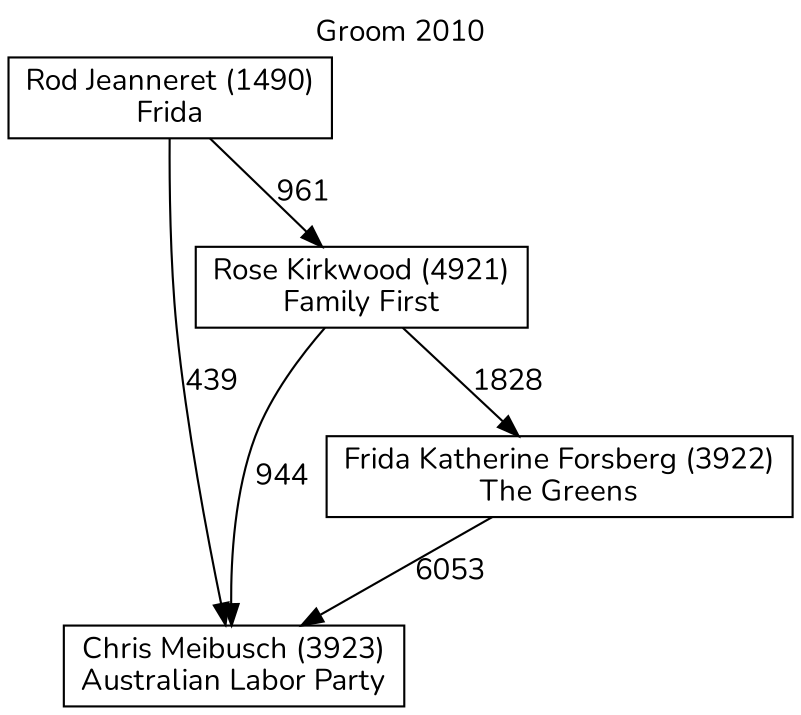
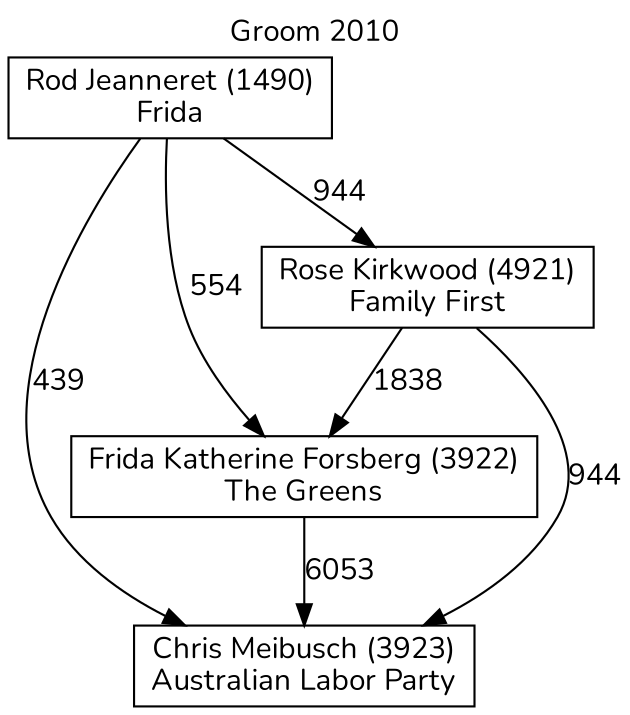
edge "Rod Jeanneret (1490) Frida" -> "Rose Kirkwood (4921) Family First": label "961" -> "944"
edge "Rod Jeanneret (1490) Frida" -> "Frida Katherine Forsberg (3922) The Greens": added, label "554"
edge "Rose Kirkwood (4921) Family First" -> "Frida Katherine Forsberg (3922) The Greens": label "1828" -> "1838"
